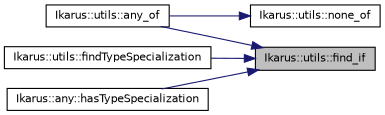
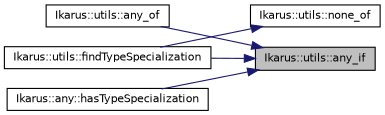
edge "Ikarus::utils::any_of" -> "Ikarus::utils::none_of": now "Ikarus::utils::findTypeSpecialization" -> "Ikarus::utils::none_of"
node "Ikarus::utils::find_if": label "Ikarus::utils::find_if" -> "Ikarus::utils::any_if"
